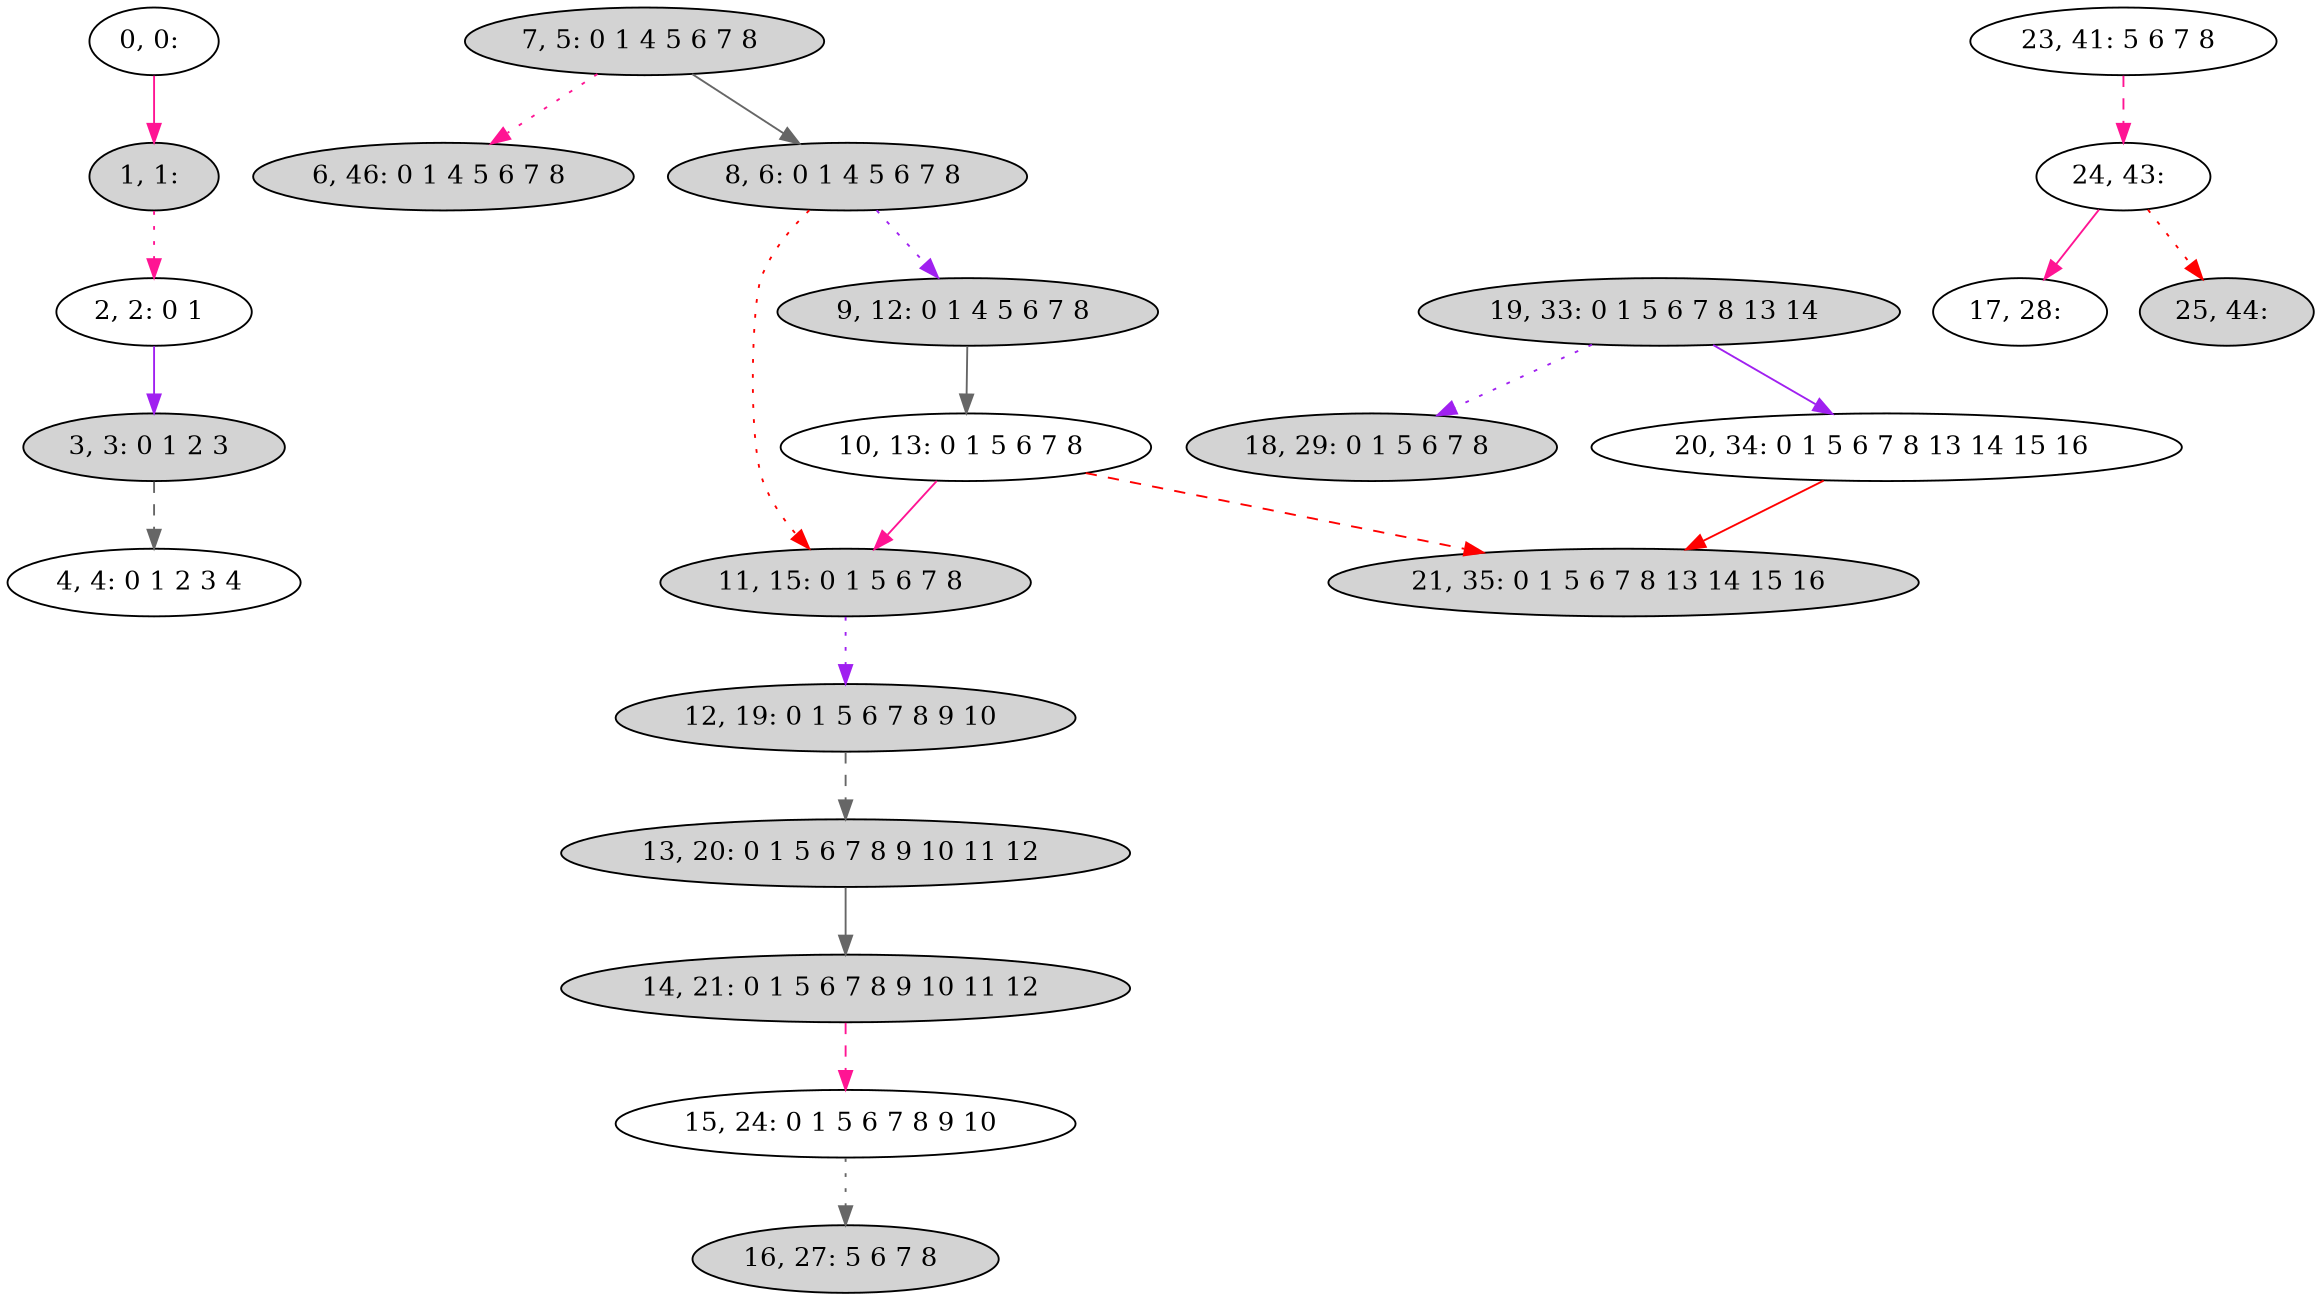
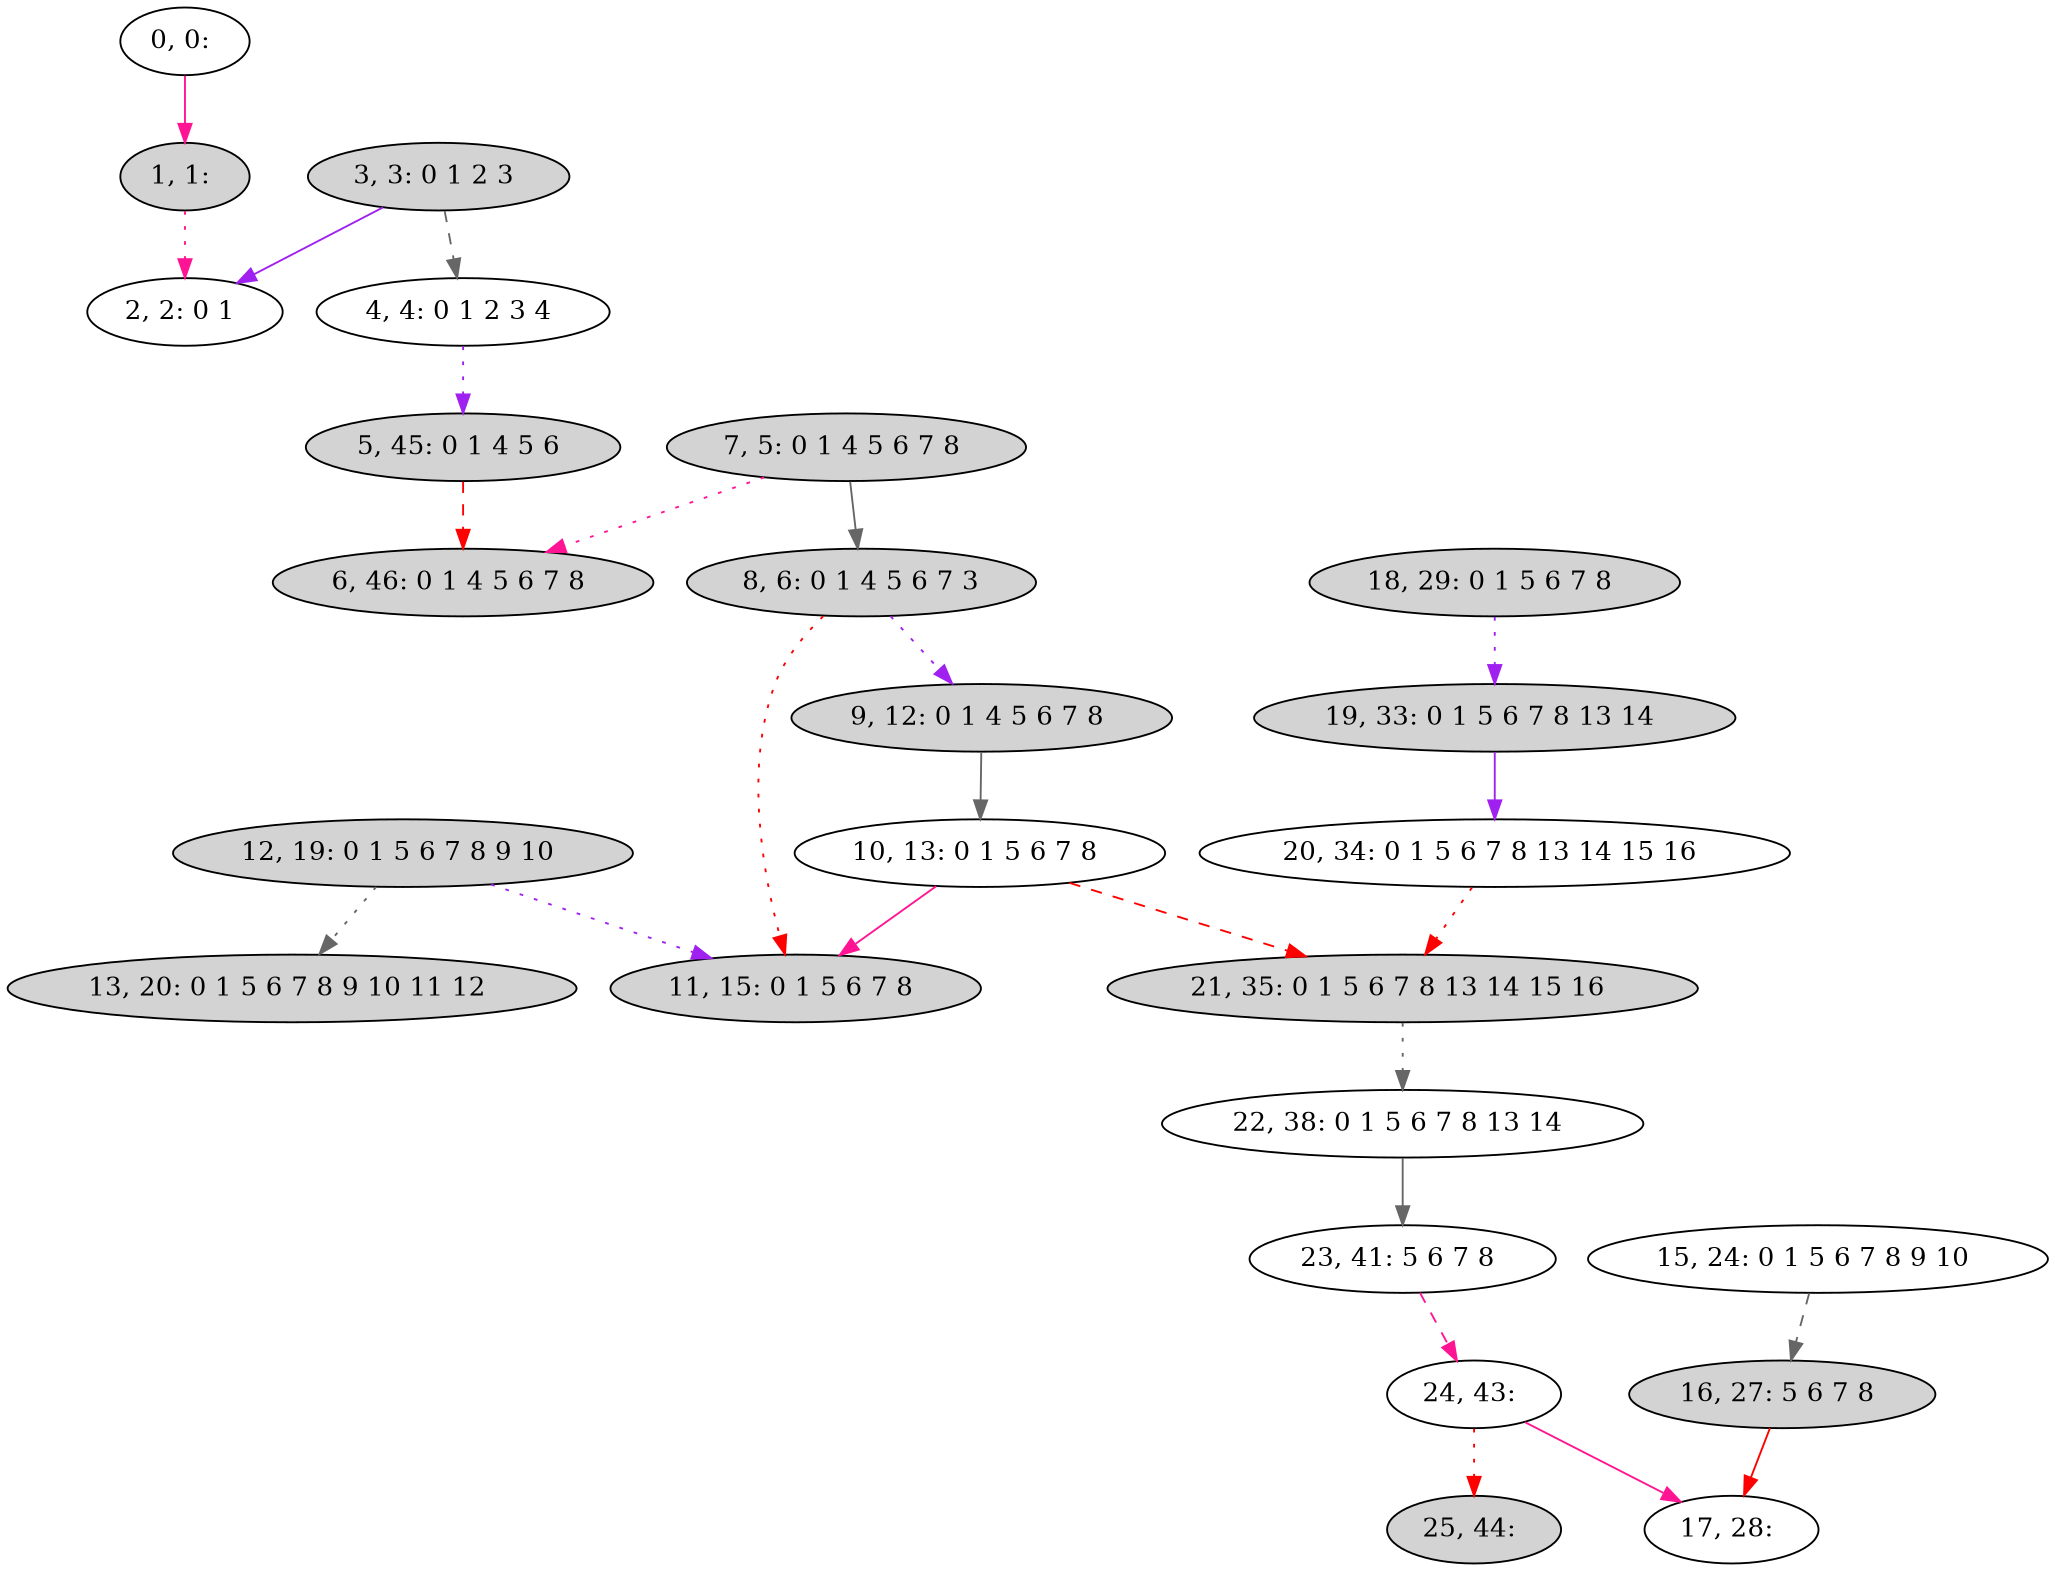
node "8, 6: 0 1 4 5 6 7 8": label "8, 6: 0 1 4 5 6 7 8" -> "8, 6: 0 1 4 5 6 7 3"
edge "2, 2: 0 1" -> "3, 3: 0 1 2 3": reversed
edge "19, 33: 0 1 5 6 7 8 13 14" -> "18, 29: 0 1 5 6 7 8": reversed
node "5, 45: 0 1 4 5 6": added
edge "20, 34: 0 1 5 6 7 8 13 14 15 16" -> "21, 35: 0 1 5 6 7 8 13 14 15 16": style solid -> dotted
edge "11, 15: 0 1 5 6 7 8" -> "12, 19: 0 1 5 6 7 8 9 10": reversed
edge "12, 19: 0 1 5 6 7 8 9 10" -> "13, 20: 0 1 5 6 7 8 9 10 11 12": style dashed -> dotted
node "14, 21: 0 1 5 6 7 8 9 10 11 12": removed
node "22, 38: 0 1 5 6 7 8 13 14": added
edge "15, 24: 0 1 5 6 7 8 9 10" -> "16, 27: 5 6 7 8": style dotted -> dashed
edge "16, 27: 5 6 7 8" -> "17, 28:": added
